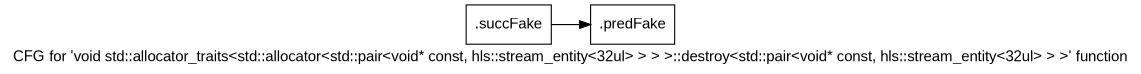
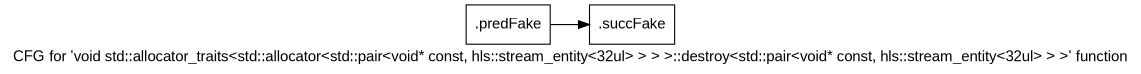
edge ".succFake" -> ".predFake": reversed
